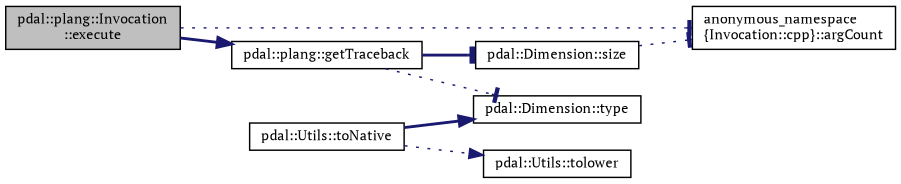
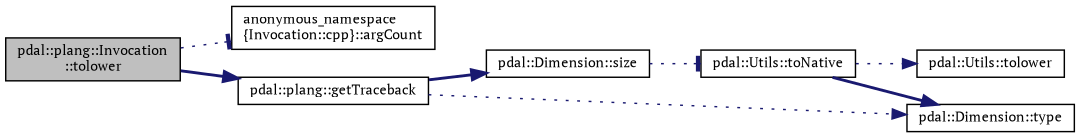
node "pdal::plang::Invocation ::execute": label "pdal::plang::Invocation ::execute" -> "pdal::plang::Invocation ::tolower"
edge "pdal::Dimension::size" -> "anonymous_namespace {Invocation::cpp}::argCount": now "pdal::Dimension::size" -> "pdal::Utils::toNative"
edge "pdal::plang::getTraceback" -> "pdal::Dimension::size": arrowhead tee -> normal
edge "pdal::plang::getTraceback" -> "pdal::Dimension::type": arrowhead tee -> normal
